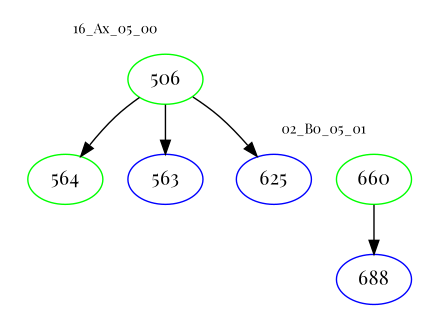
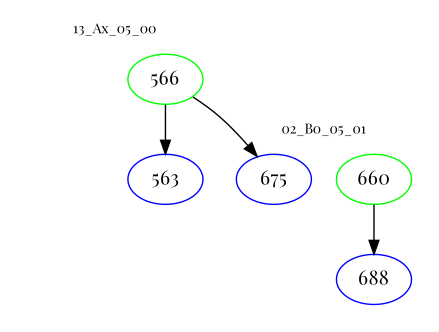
cluster "16_Ax_05_00": label "16_Ax_05_00" -> "13_Ax_05_00"
node "506": label "506" -> "566"
node "564": removed
node "625": label "625" -> "675"
